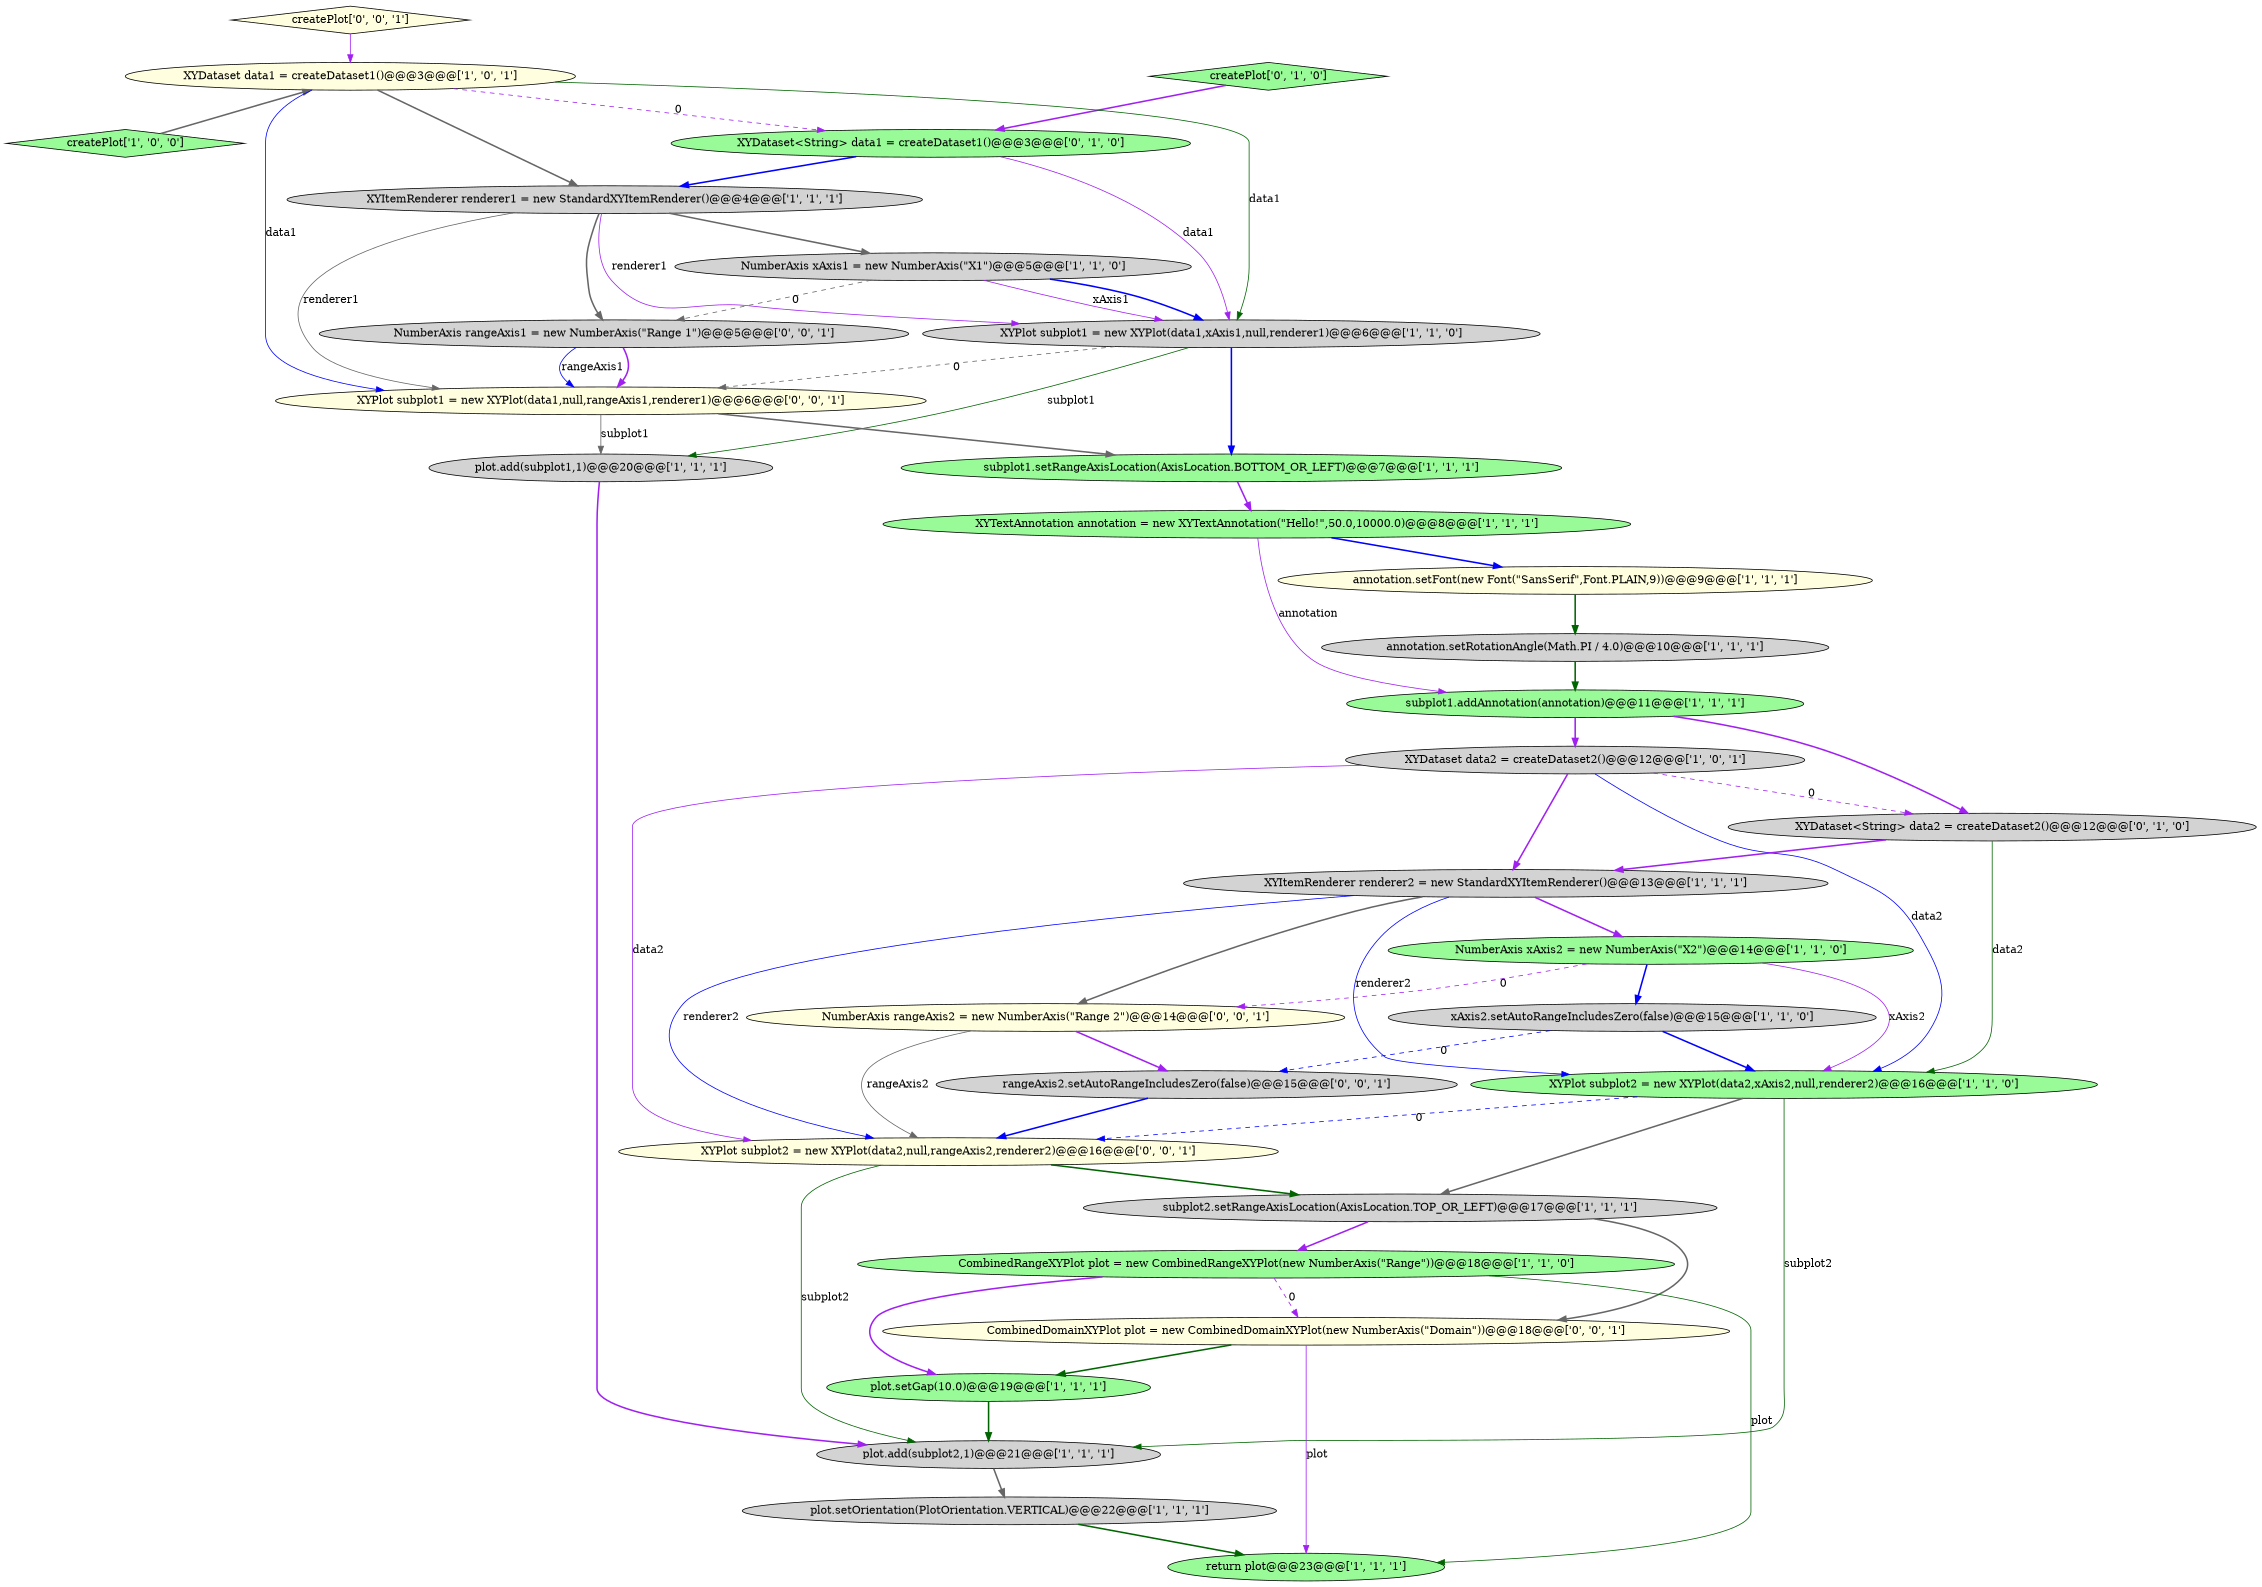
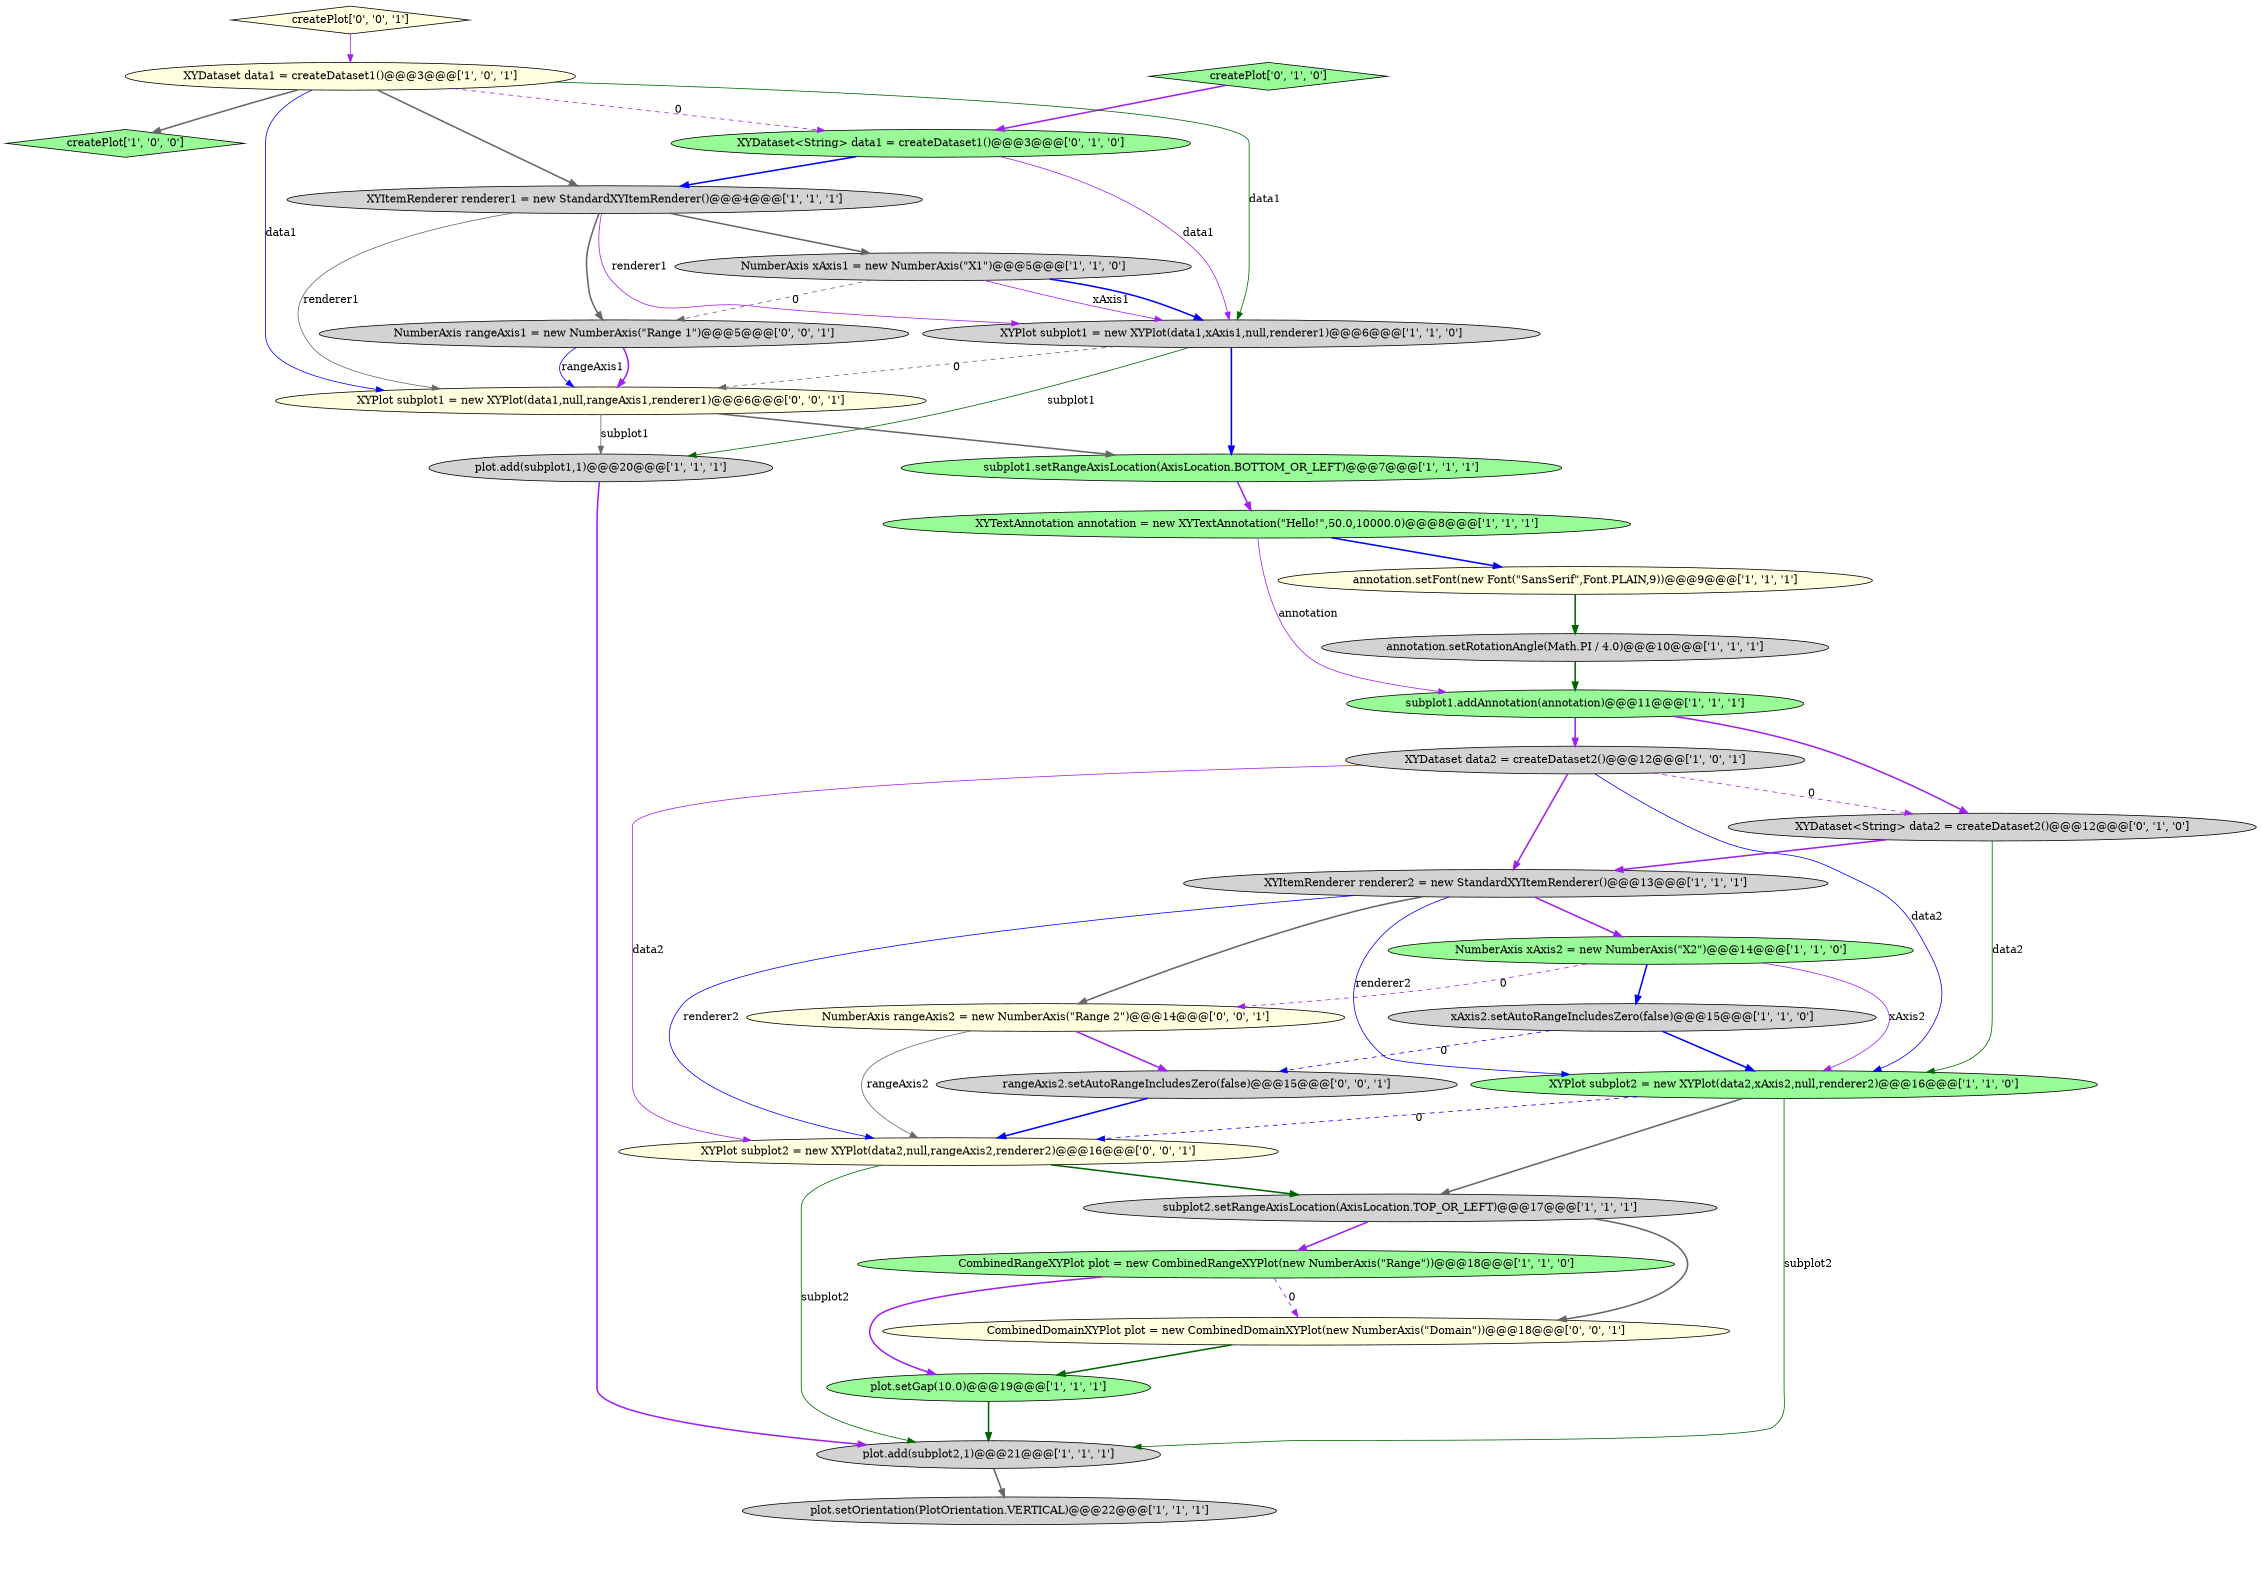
edge "createPlot['1', '0', '0']" -> "XYDataset data1 = createDataset1()@@@3@@@['1', '0', '1']": reversed
node "return plot@@@23@@@['1', '1', '1']": removed
